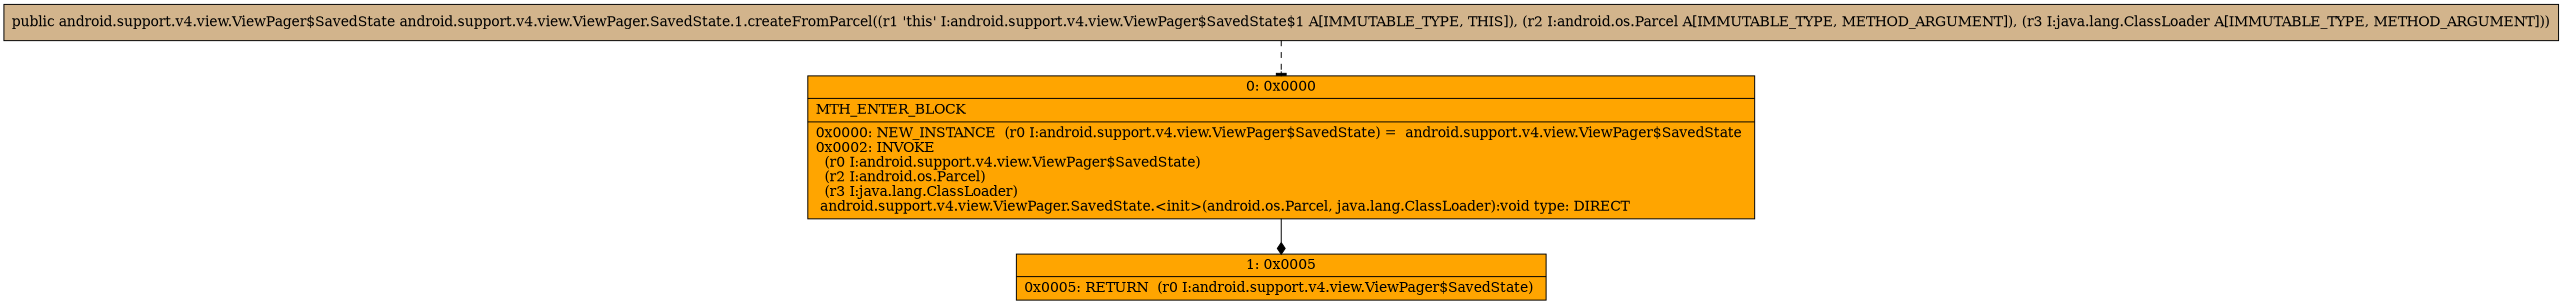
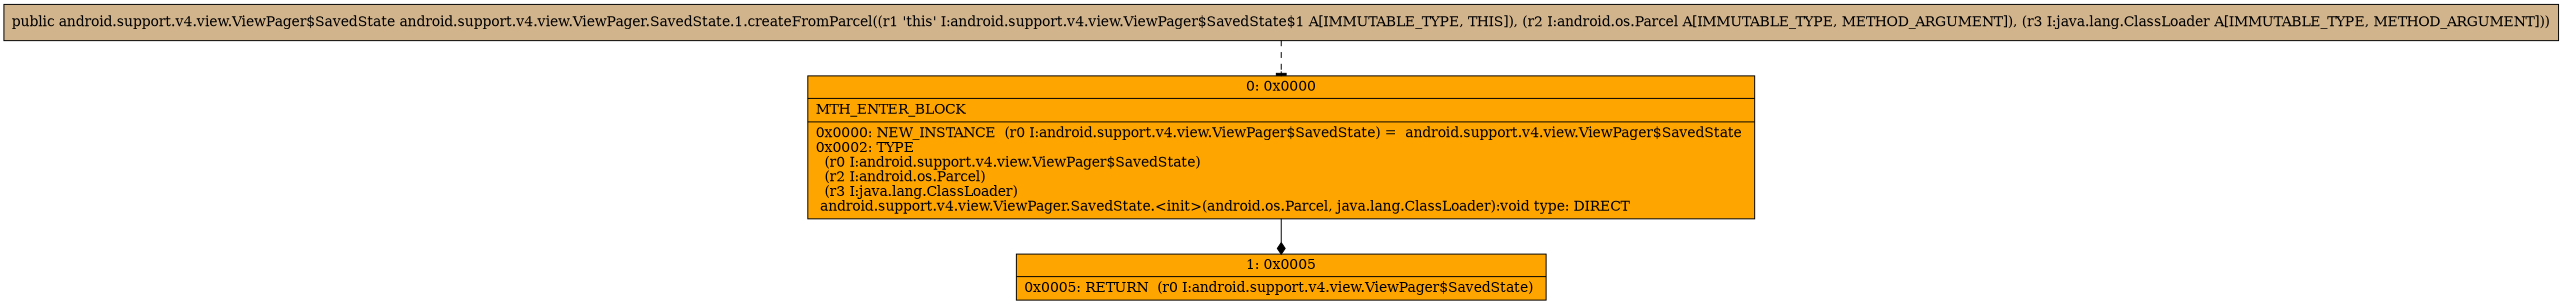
node "0: 0x0000": text "0x0002: INVOKE" -> "0x0002: TYPE"
